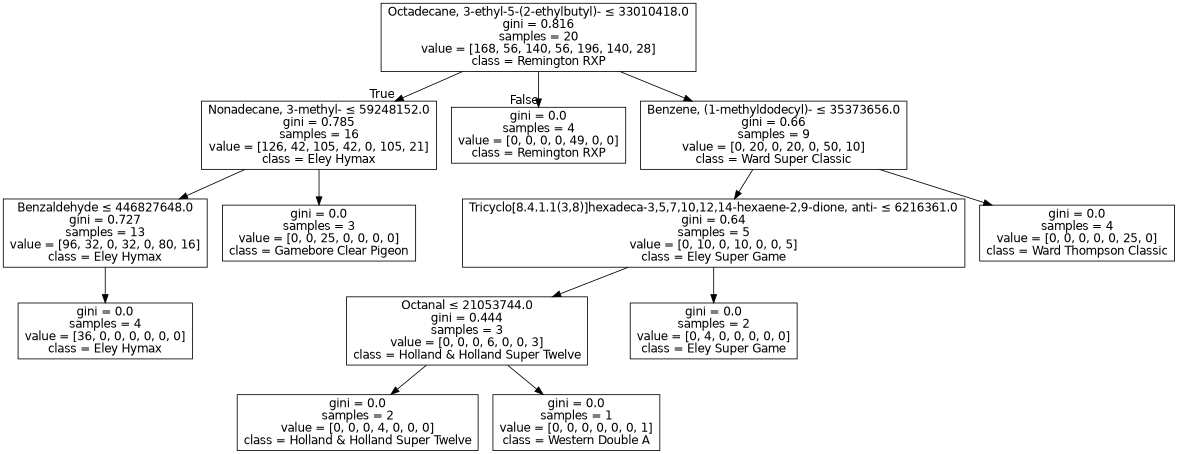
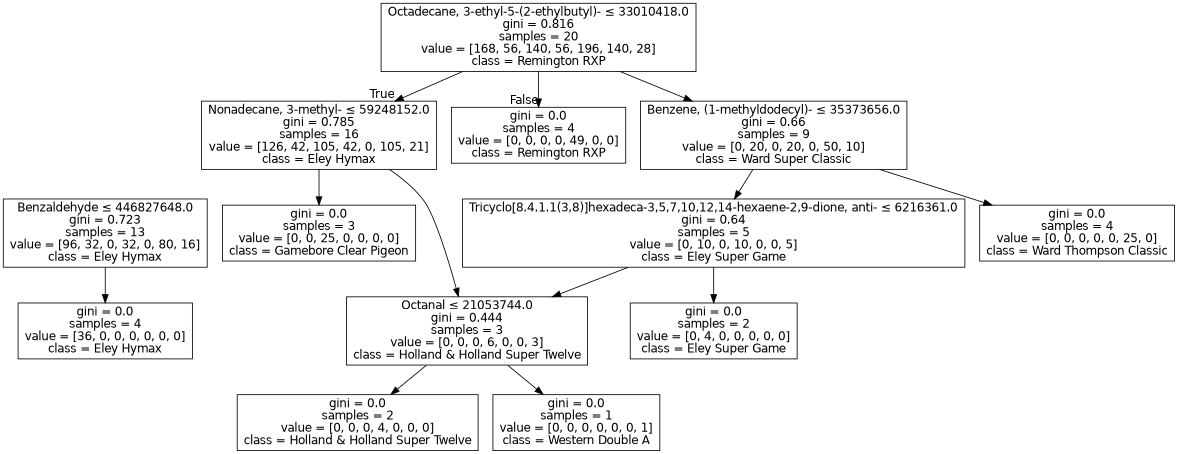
edge "Nonadecane, 3-methyl- ≤ 59248152.0" -> "Benzaldehyde ≤ 446827648.0": now "Nonadecane, 3-methyl- ≤ 59248152.0" -> "Octanal ≤ 21053744.0"
node "Benzaldehyde ≤ 446827648.0": text "gini = 0.727" -> "gini = 0.723"
